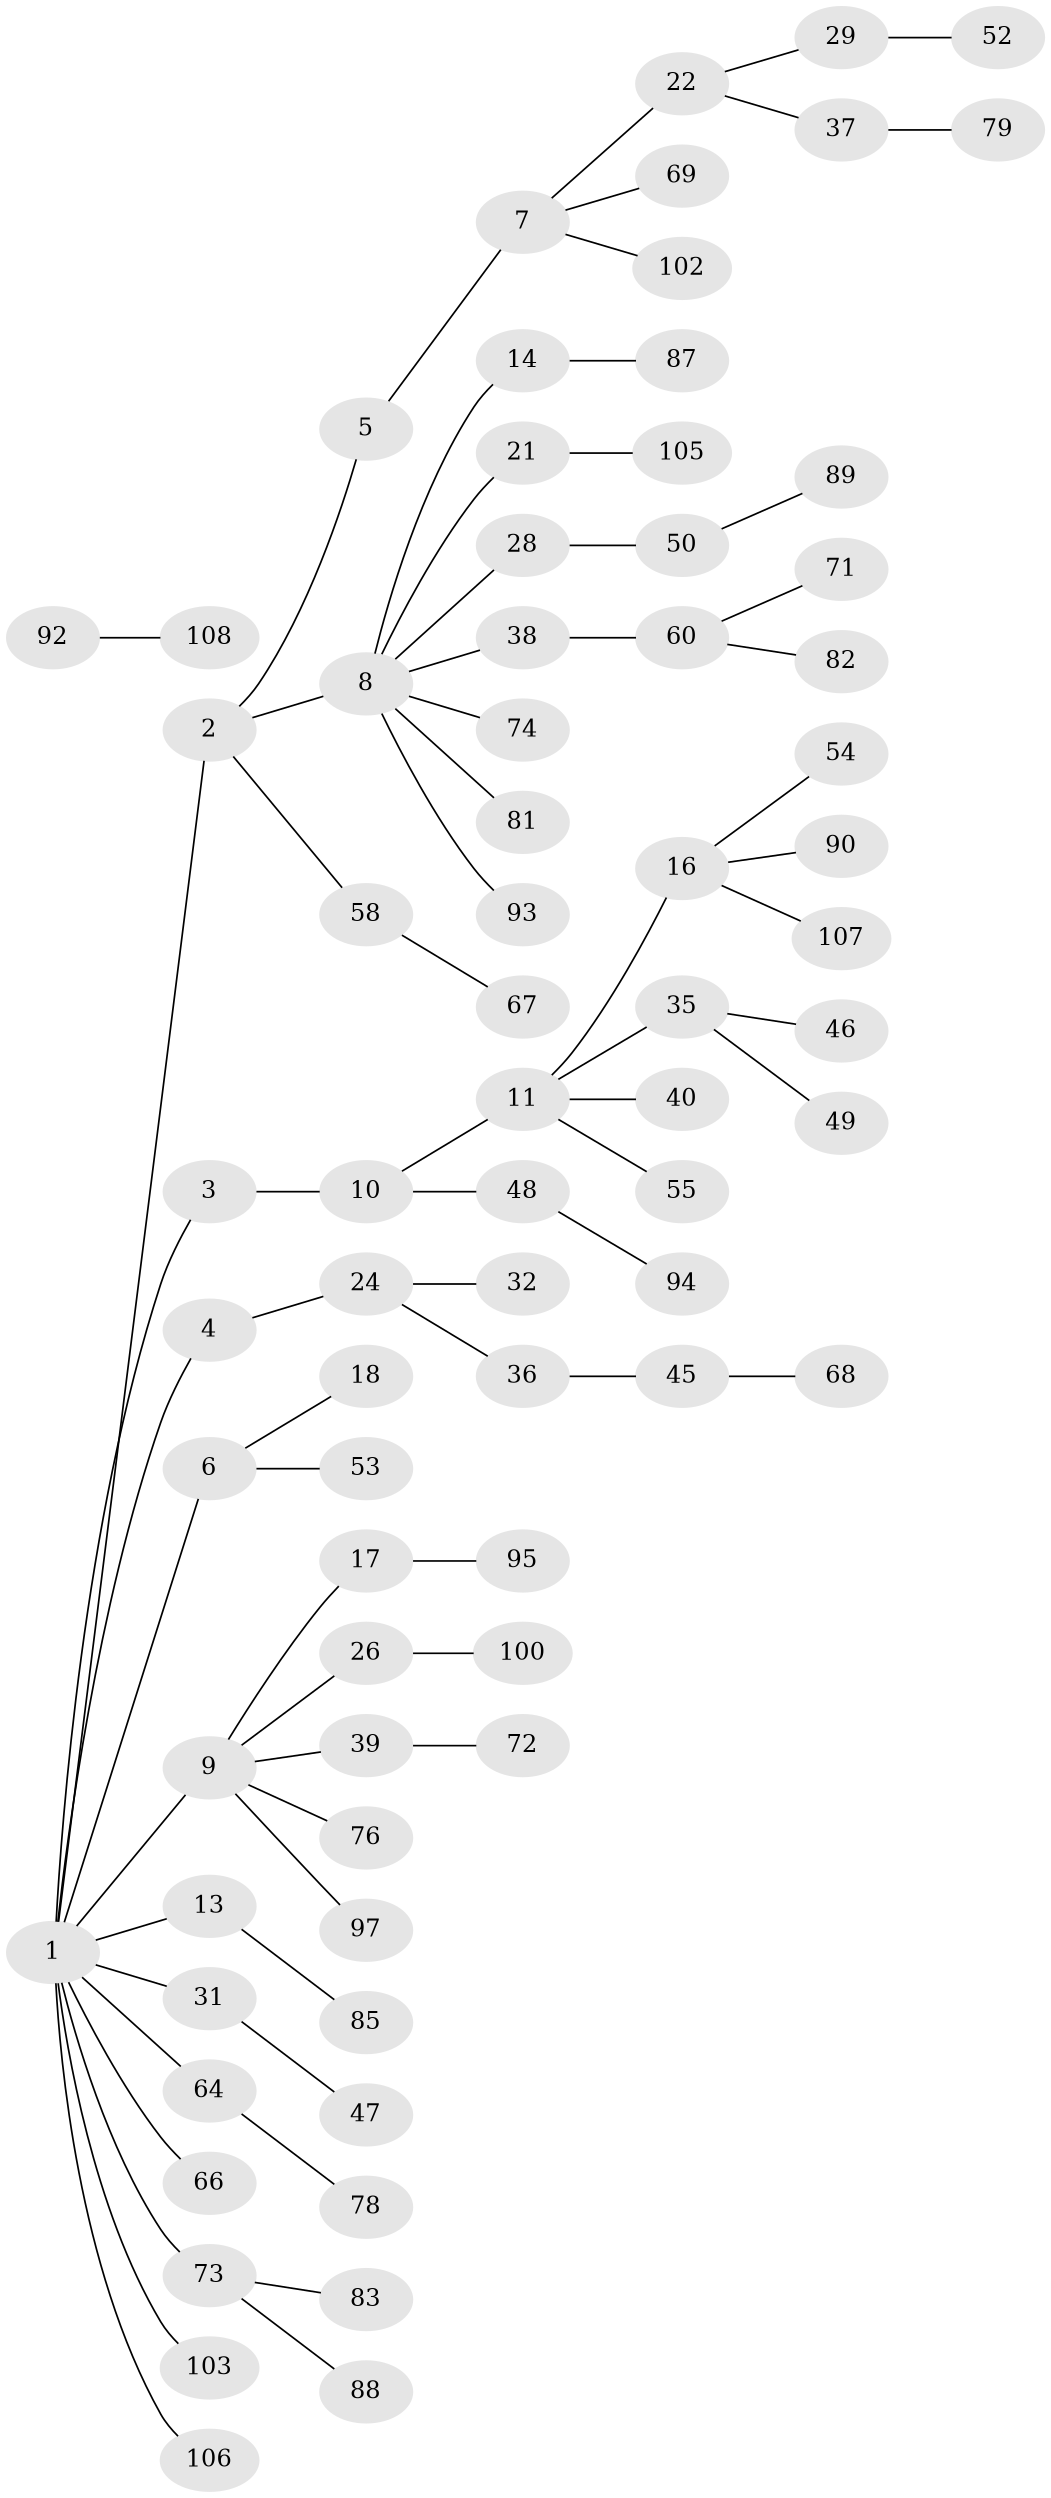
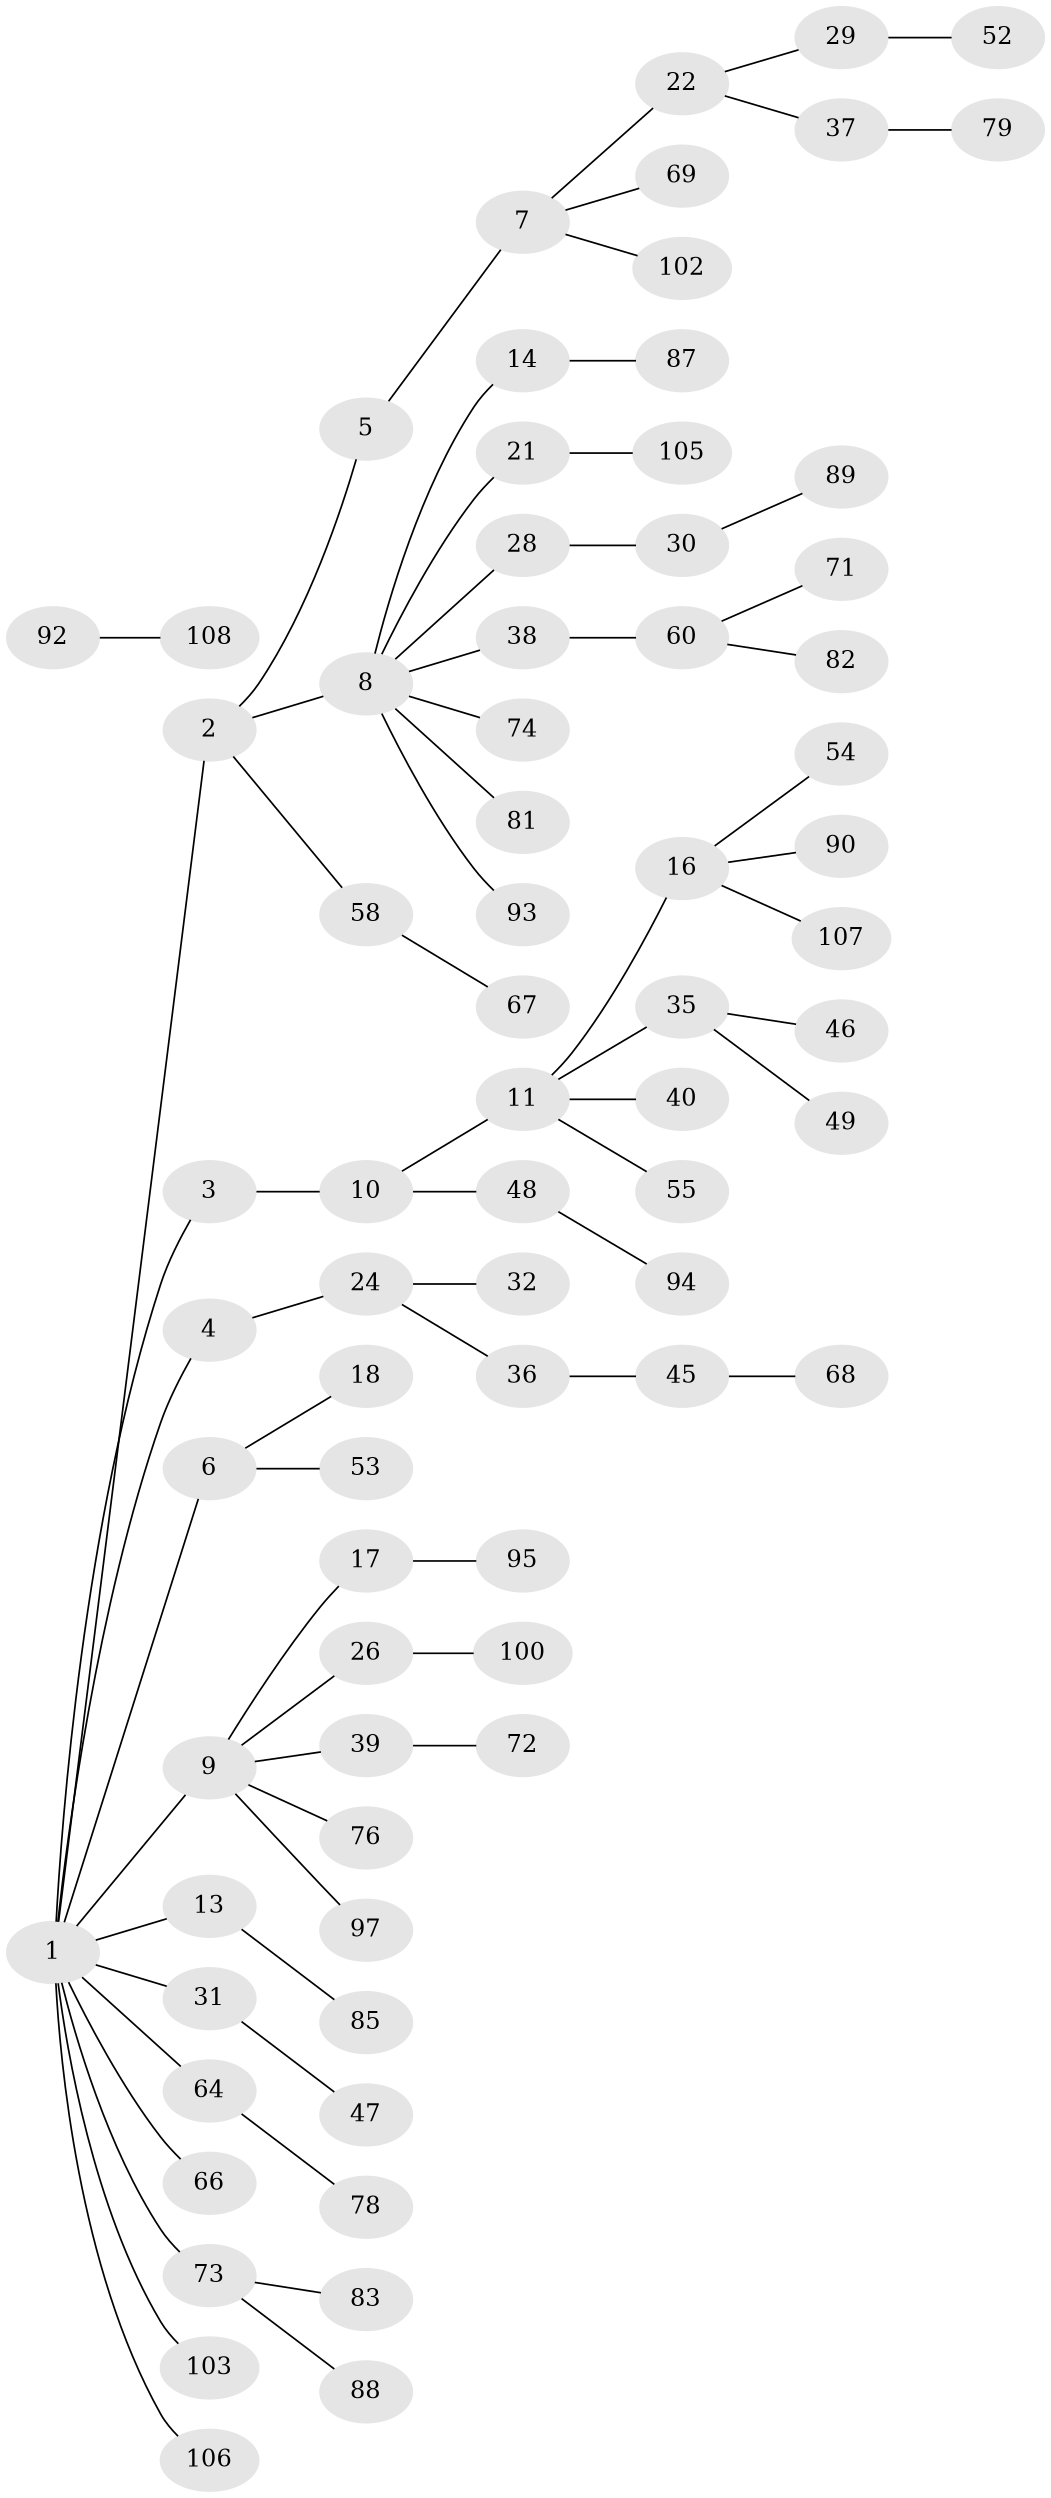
node "50": label "50" -> "30"
